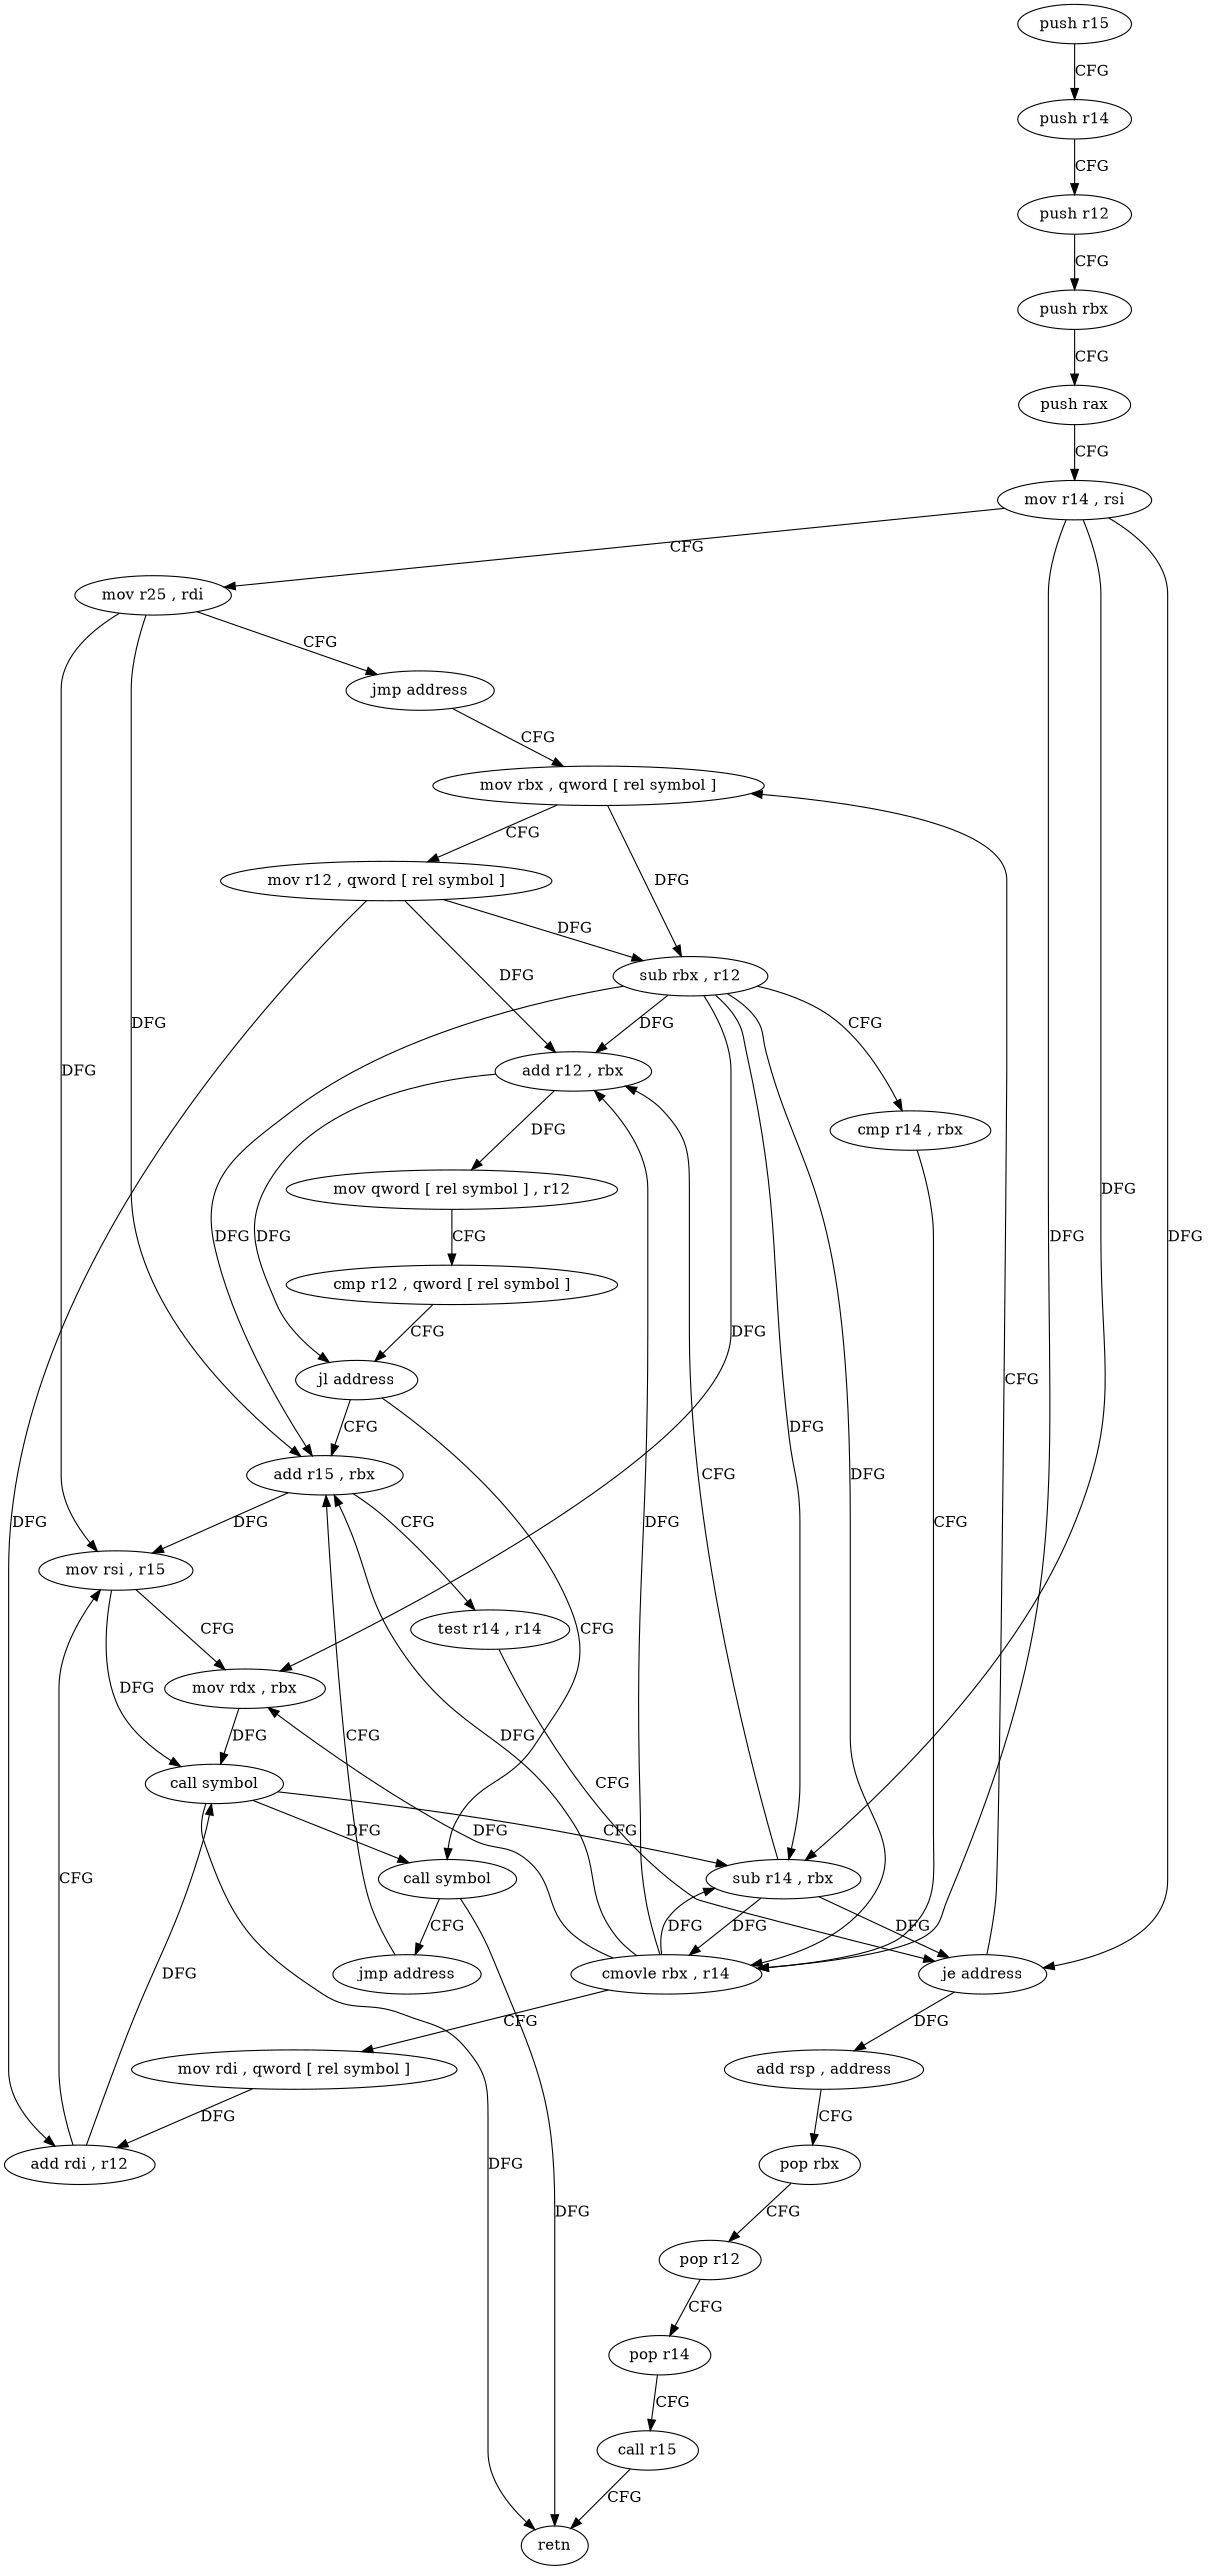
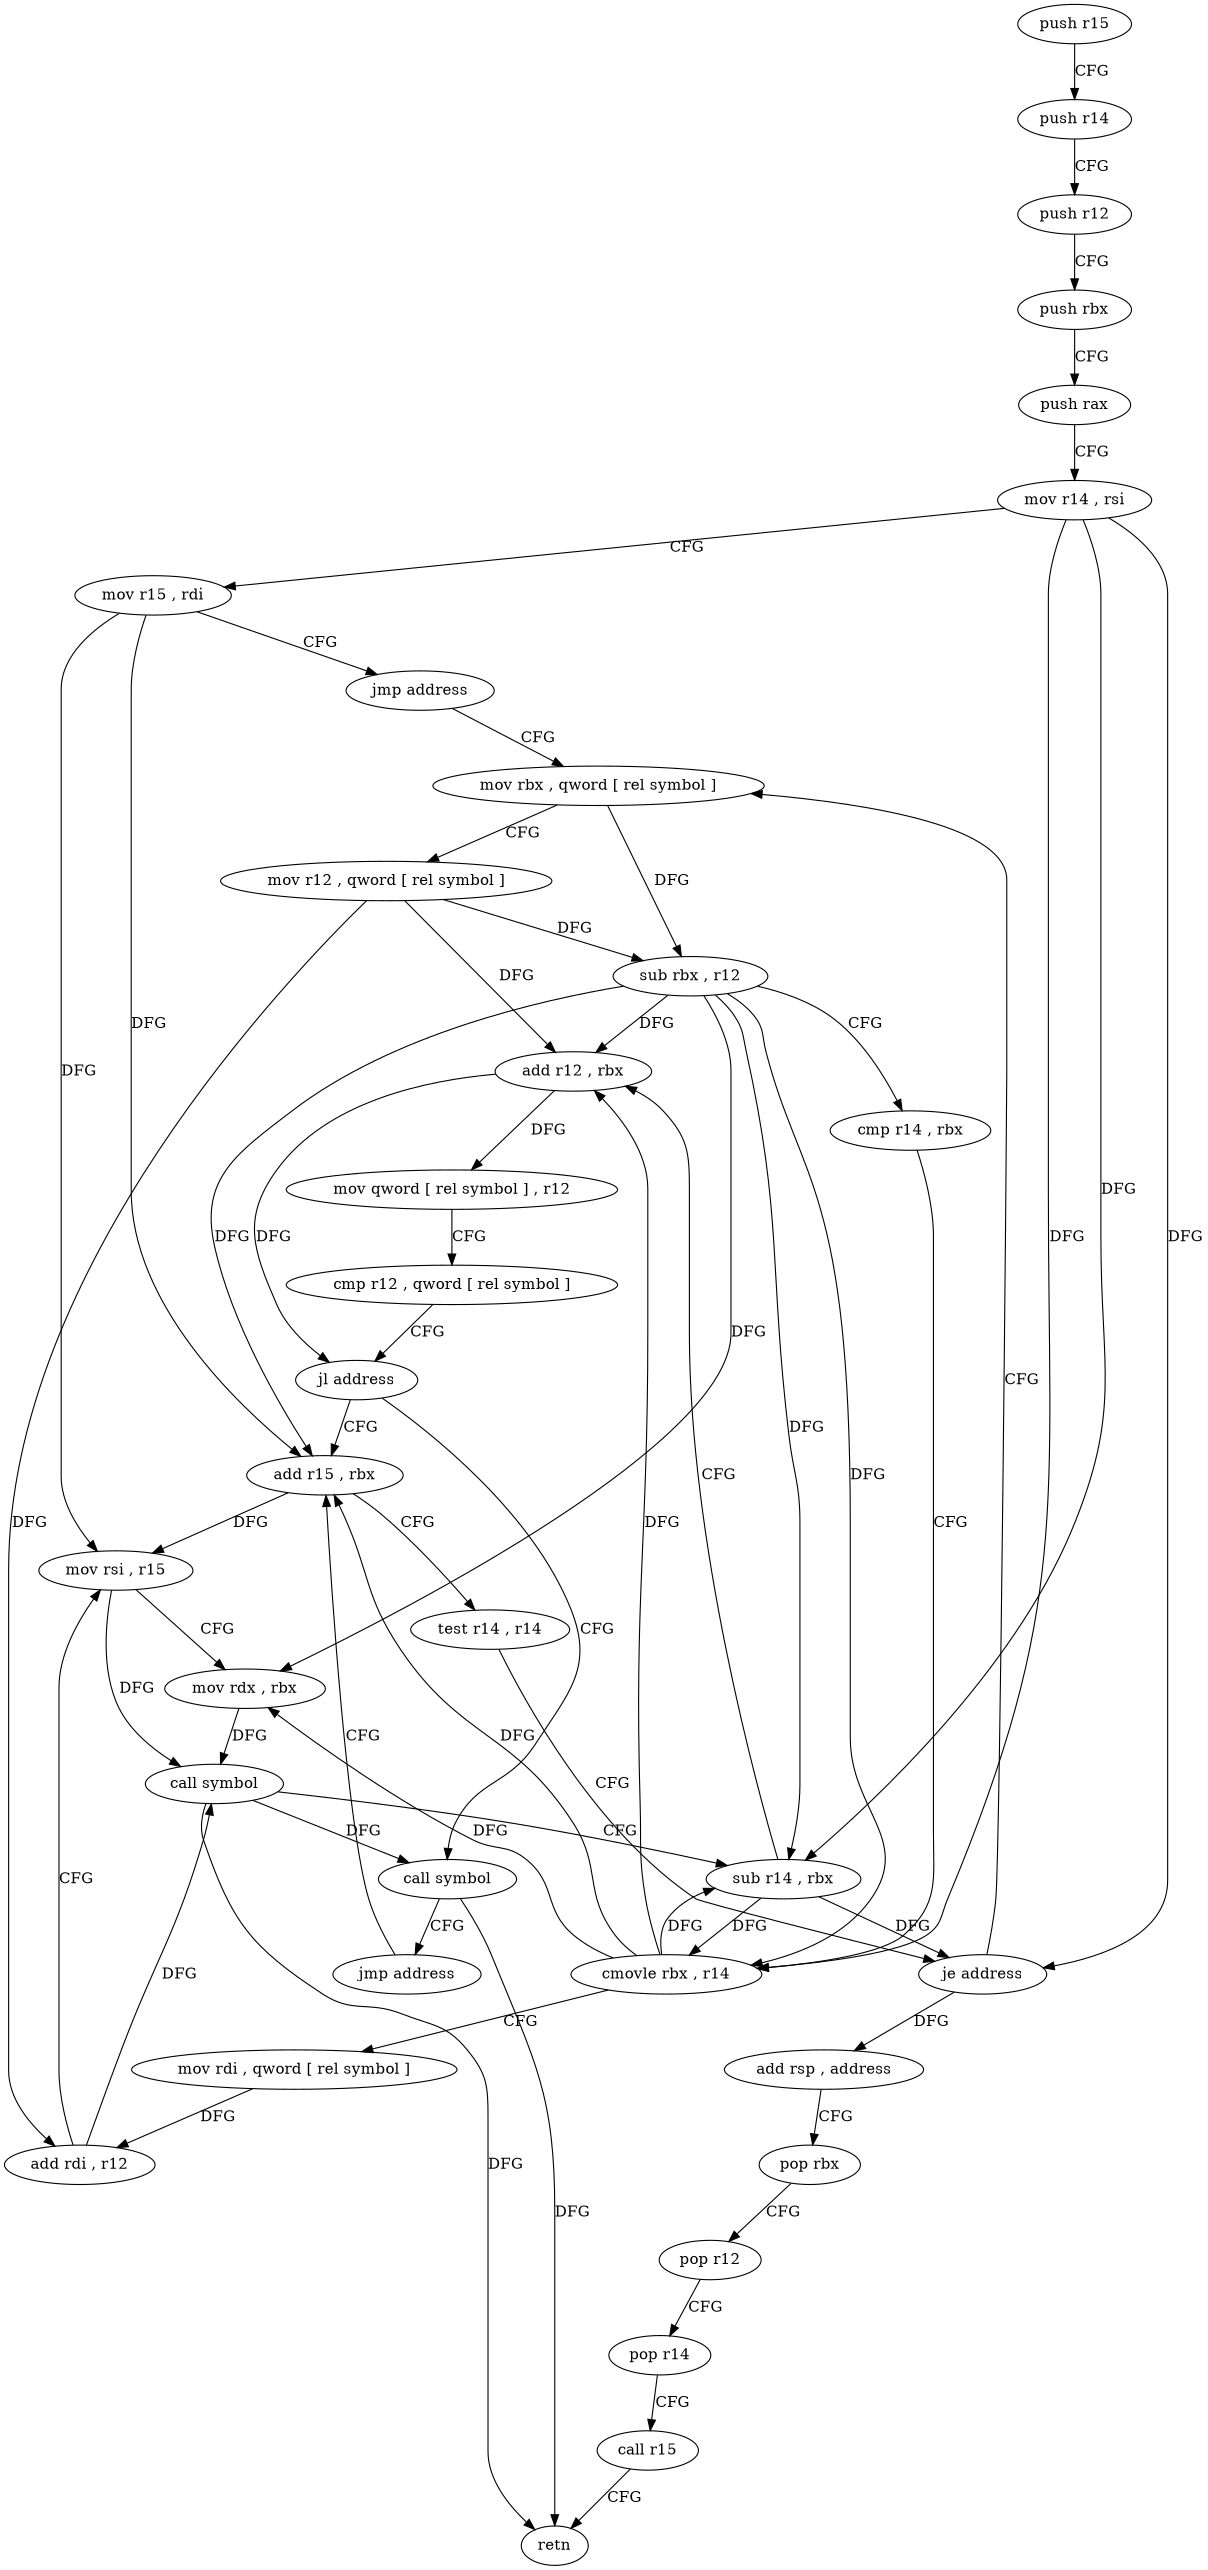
node "mov r25 , rdi": label "mov r25 , rdi" -> "mov r15 , rdi"
